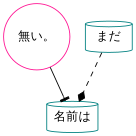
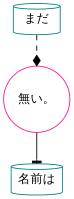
edge "まだ" -> "名前は": now "まだ" -> "無い。"
